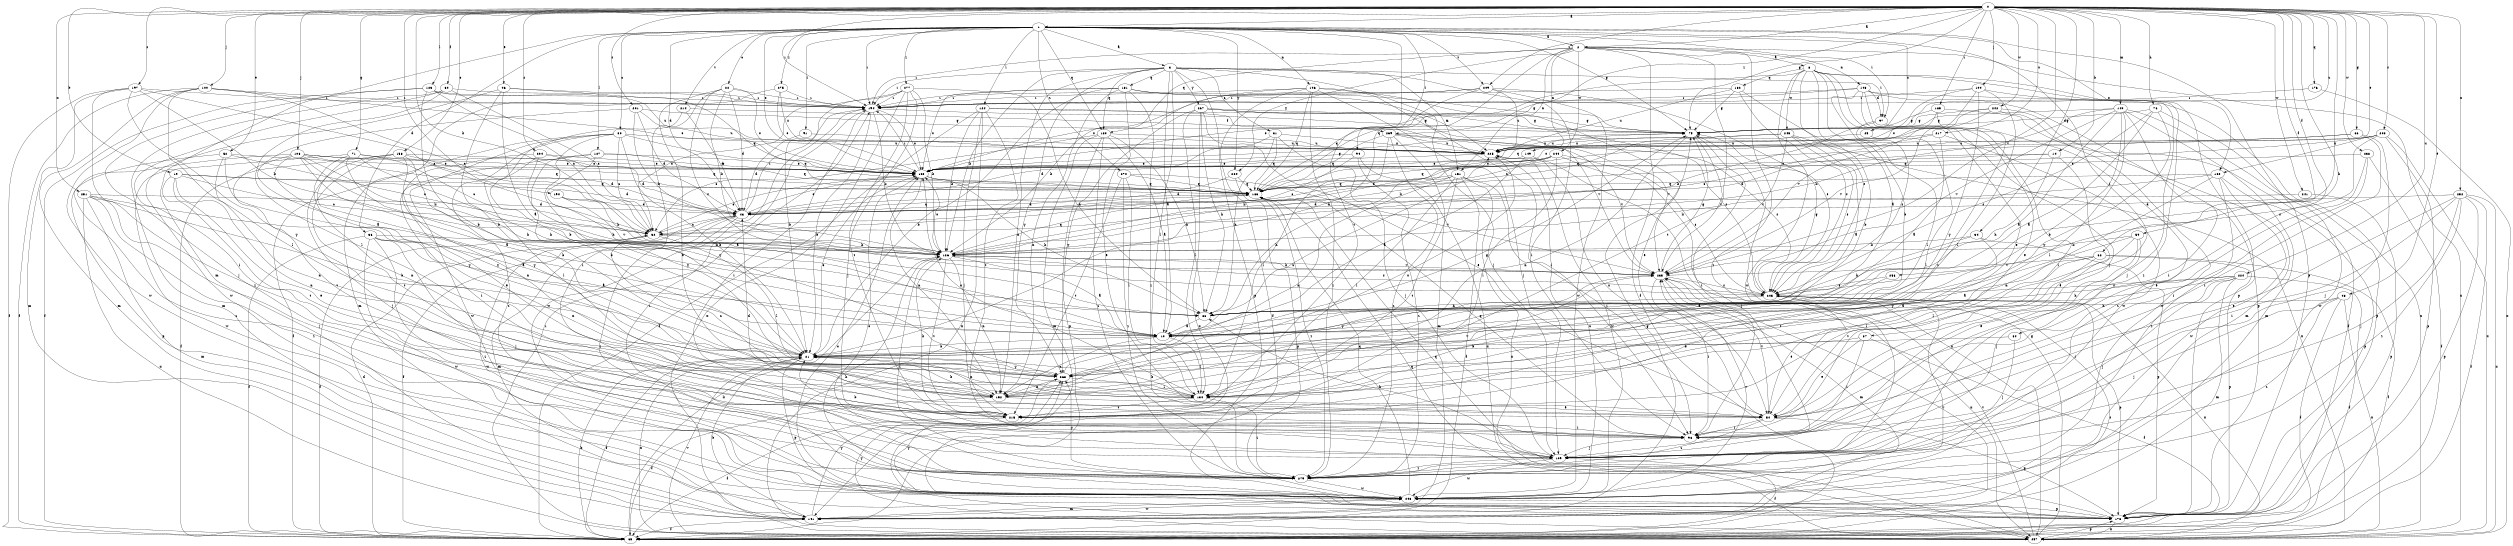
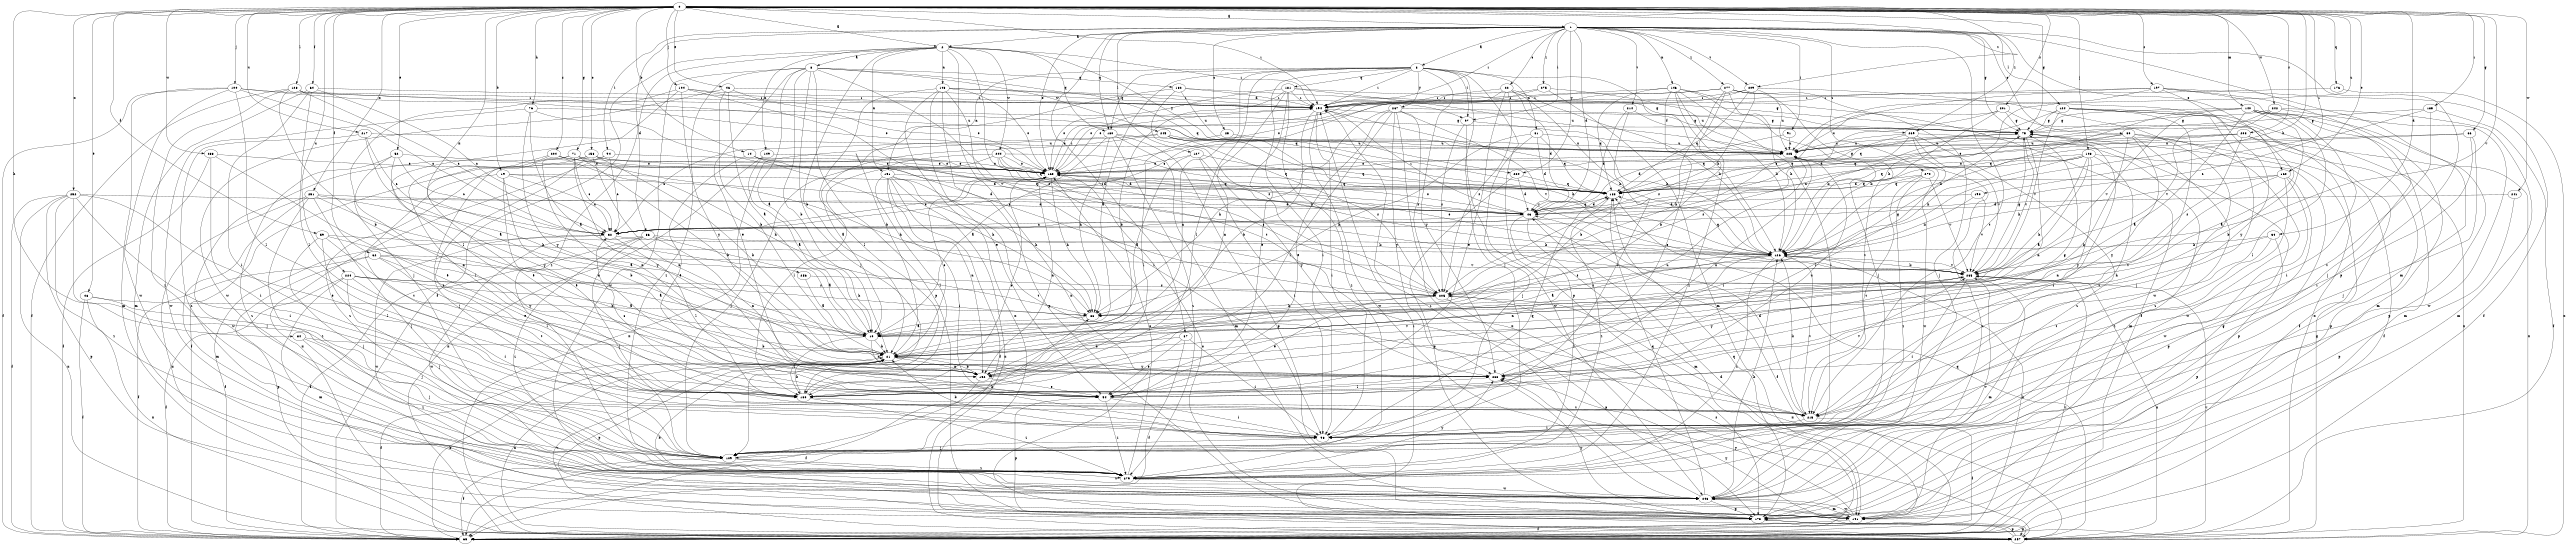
edge "268" -> "152": removed, label "n"
edge "48" -> "279": now "84" -> "279"
